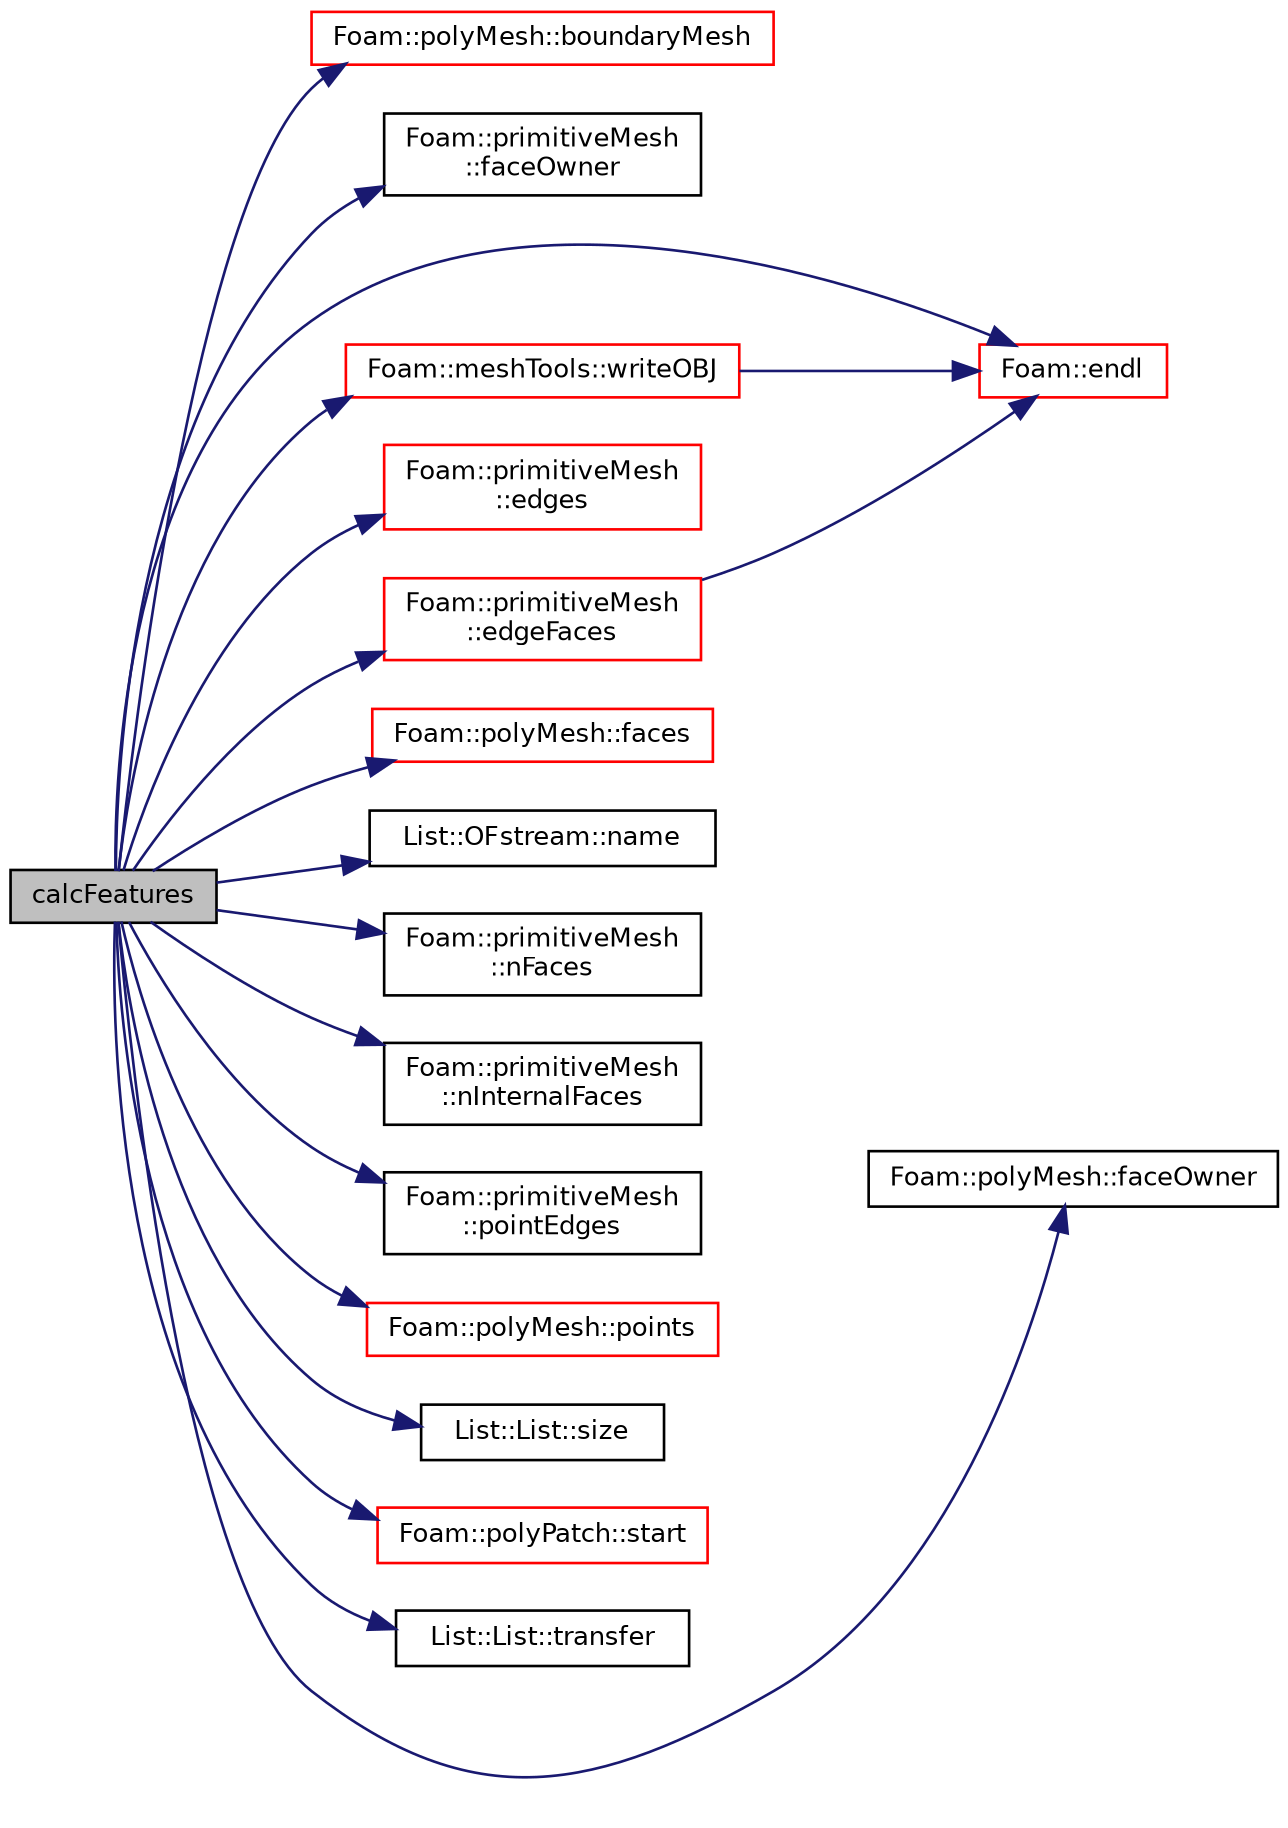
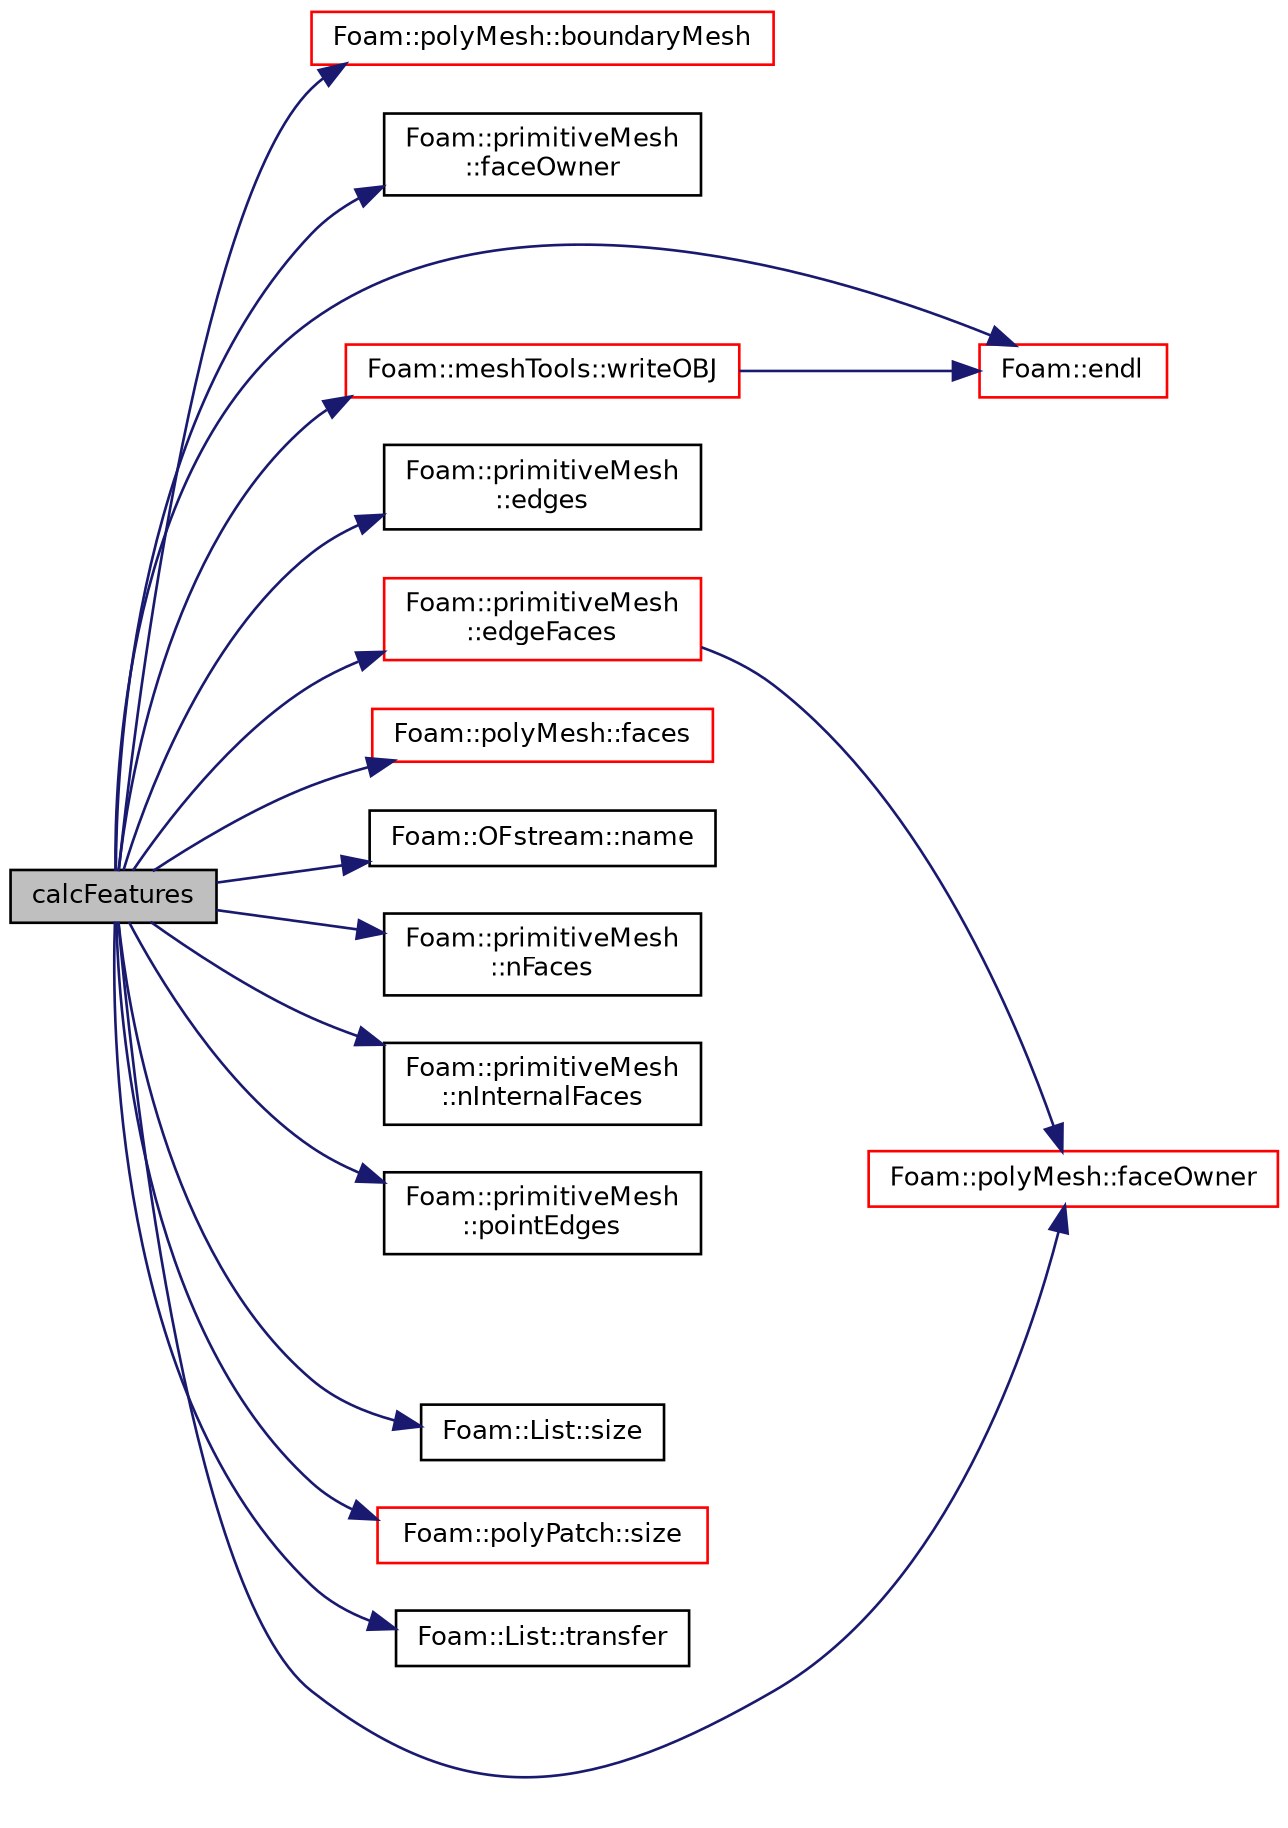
node "Foam::primitiveMesh ::edges": color red -> black
edge "Foam::primitiveMesh ::edgeFaces" -> "Foam::endl": now "Foam::primitiveMesh ::edgeFaces" -> "Foam::polyMesh::faceOwner"
node "List::OFstream::name": label "List::OFstream::name" -> "Foam::OFstream::name"
node "Foam::polyMesh::faceOwner": color black -> red
node "Foam::polyMesh::points": removed
node "List::List::size": label "List::List::size" -> "Foam::List::size"
node "Foam::polyPatch::start": label "Foam::polyPatch::start" -> "Foam::polyPatch::size"
node "List::List::transfer": label "List::List::transfer" -> "Foam::List::transfer"
